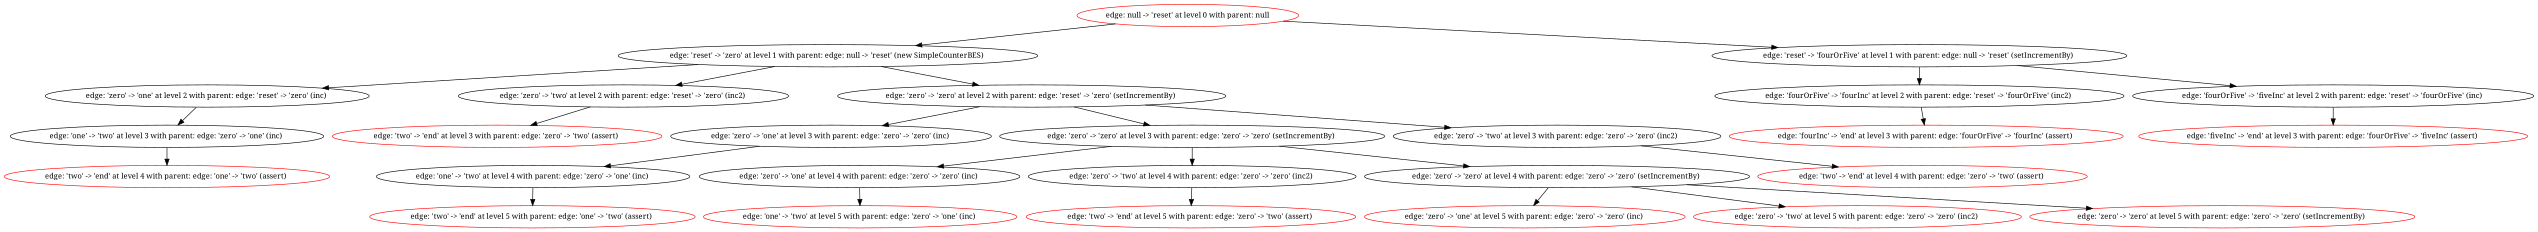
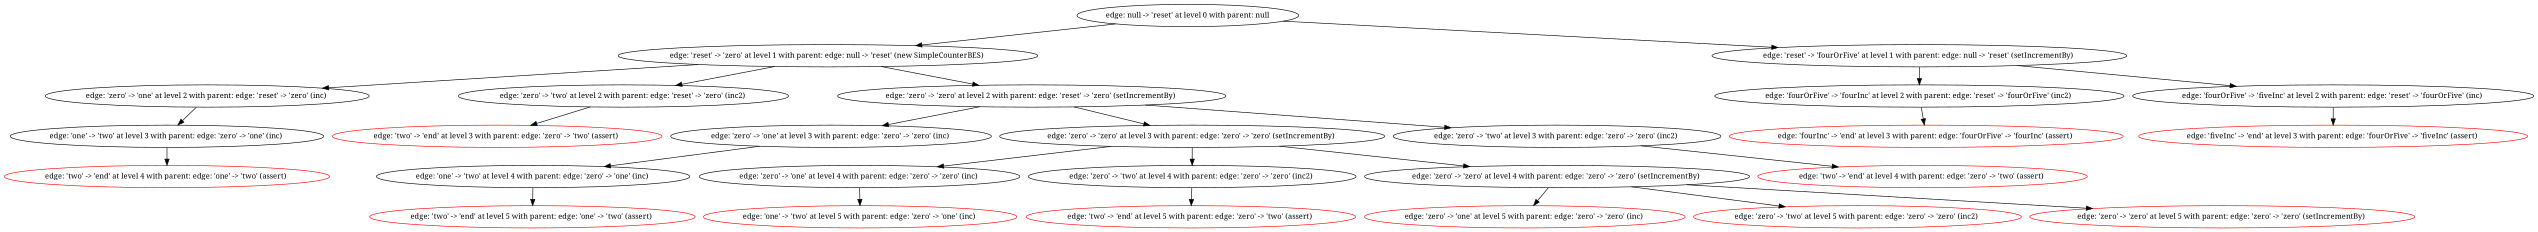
node "edge: null -> 'reset' at level 0 with parent: null": color red -> black
